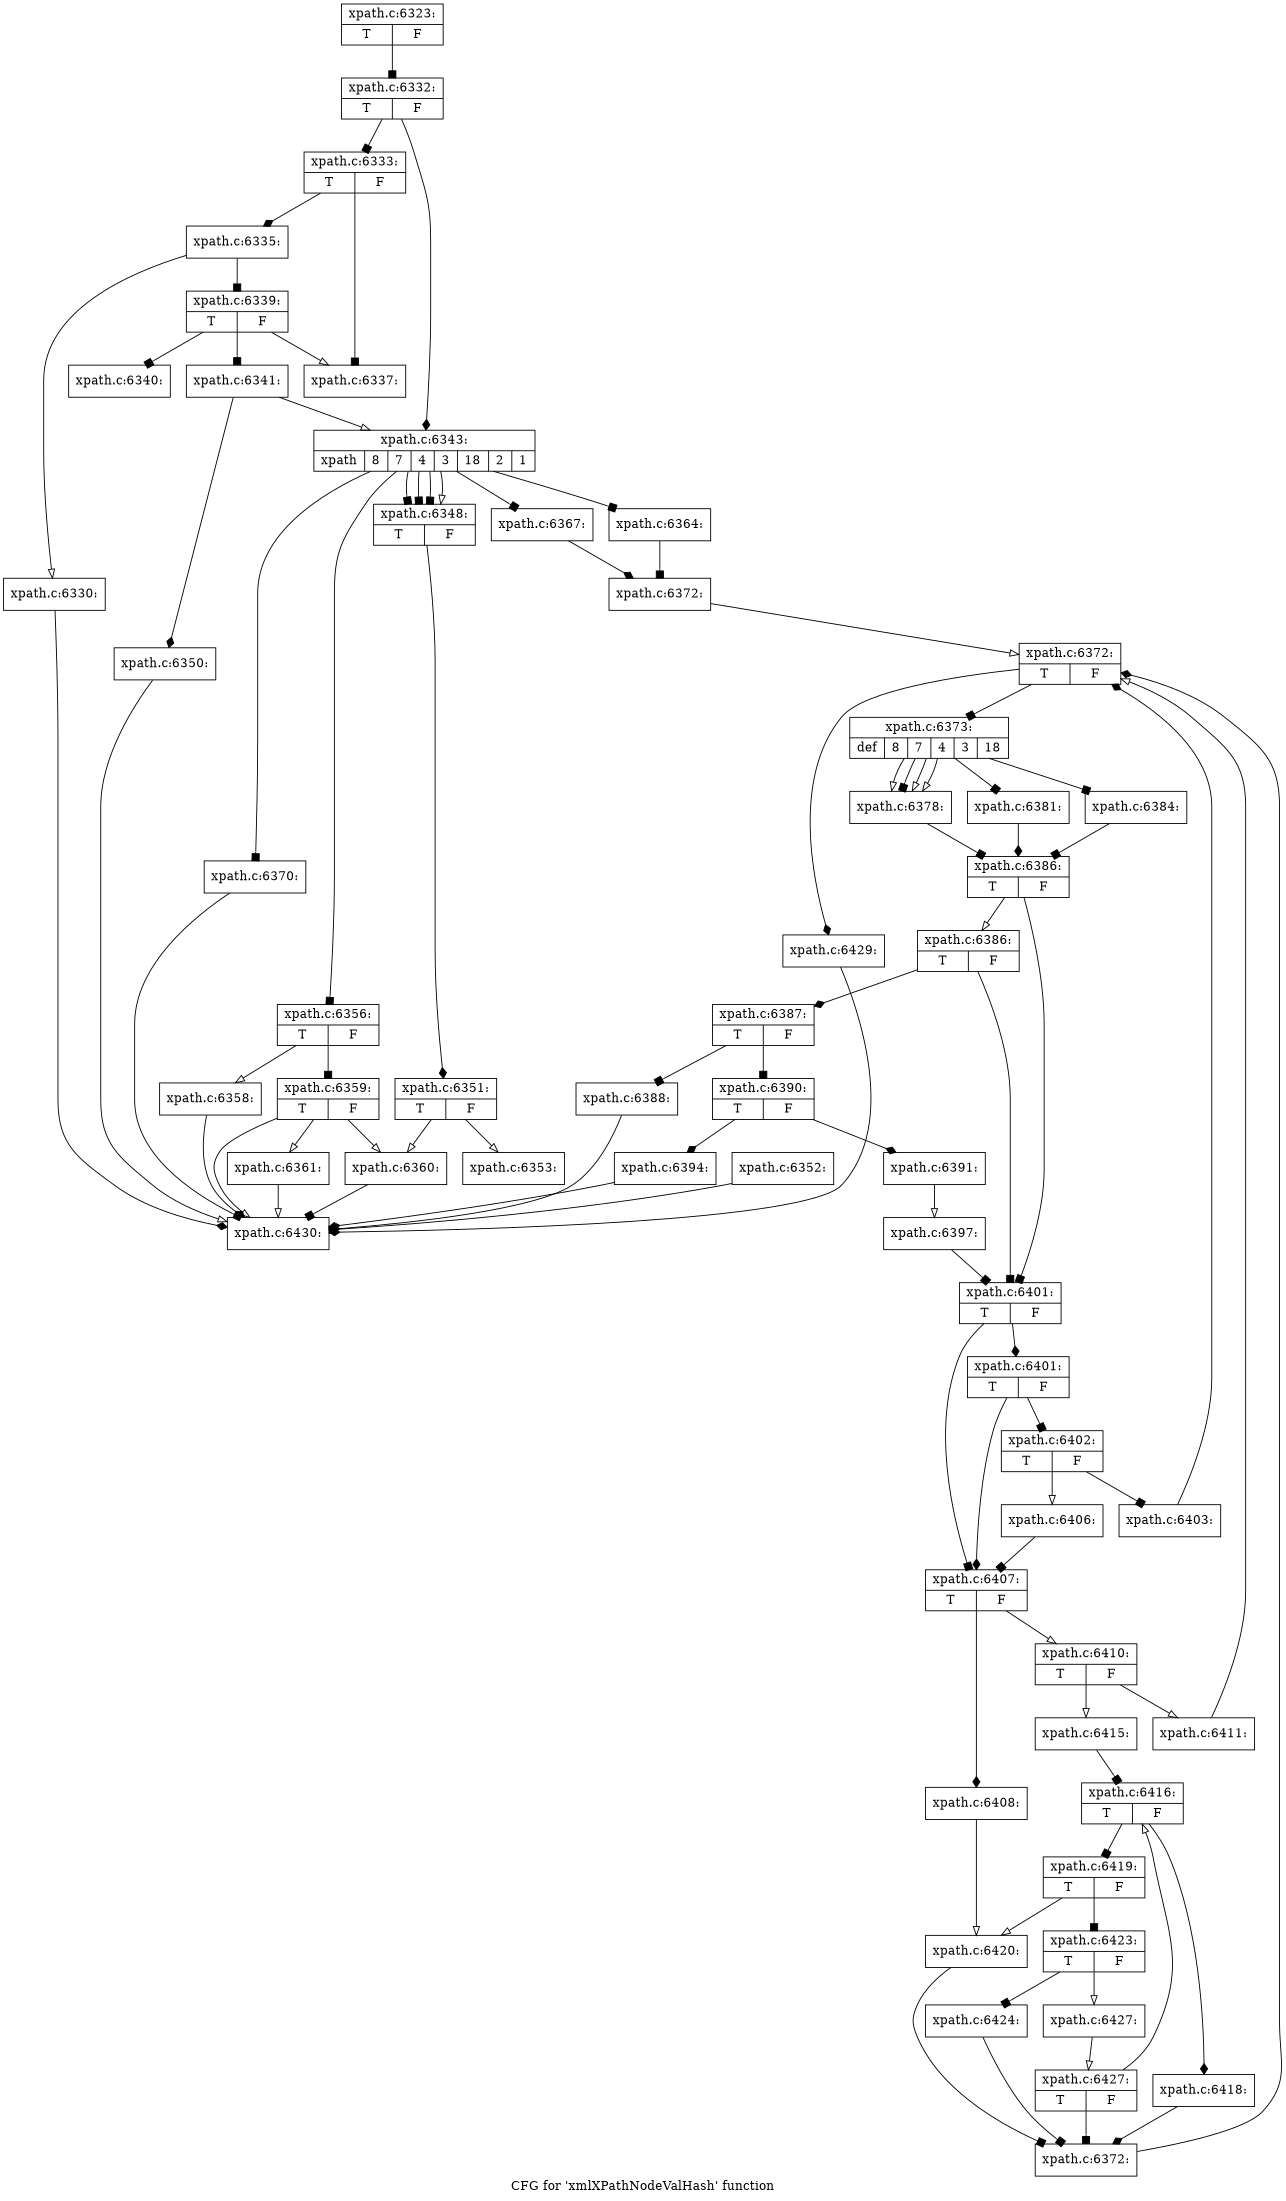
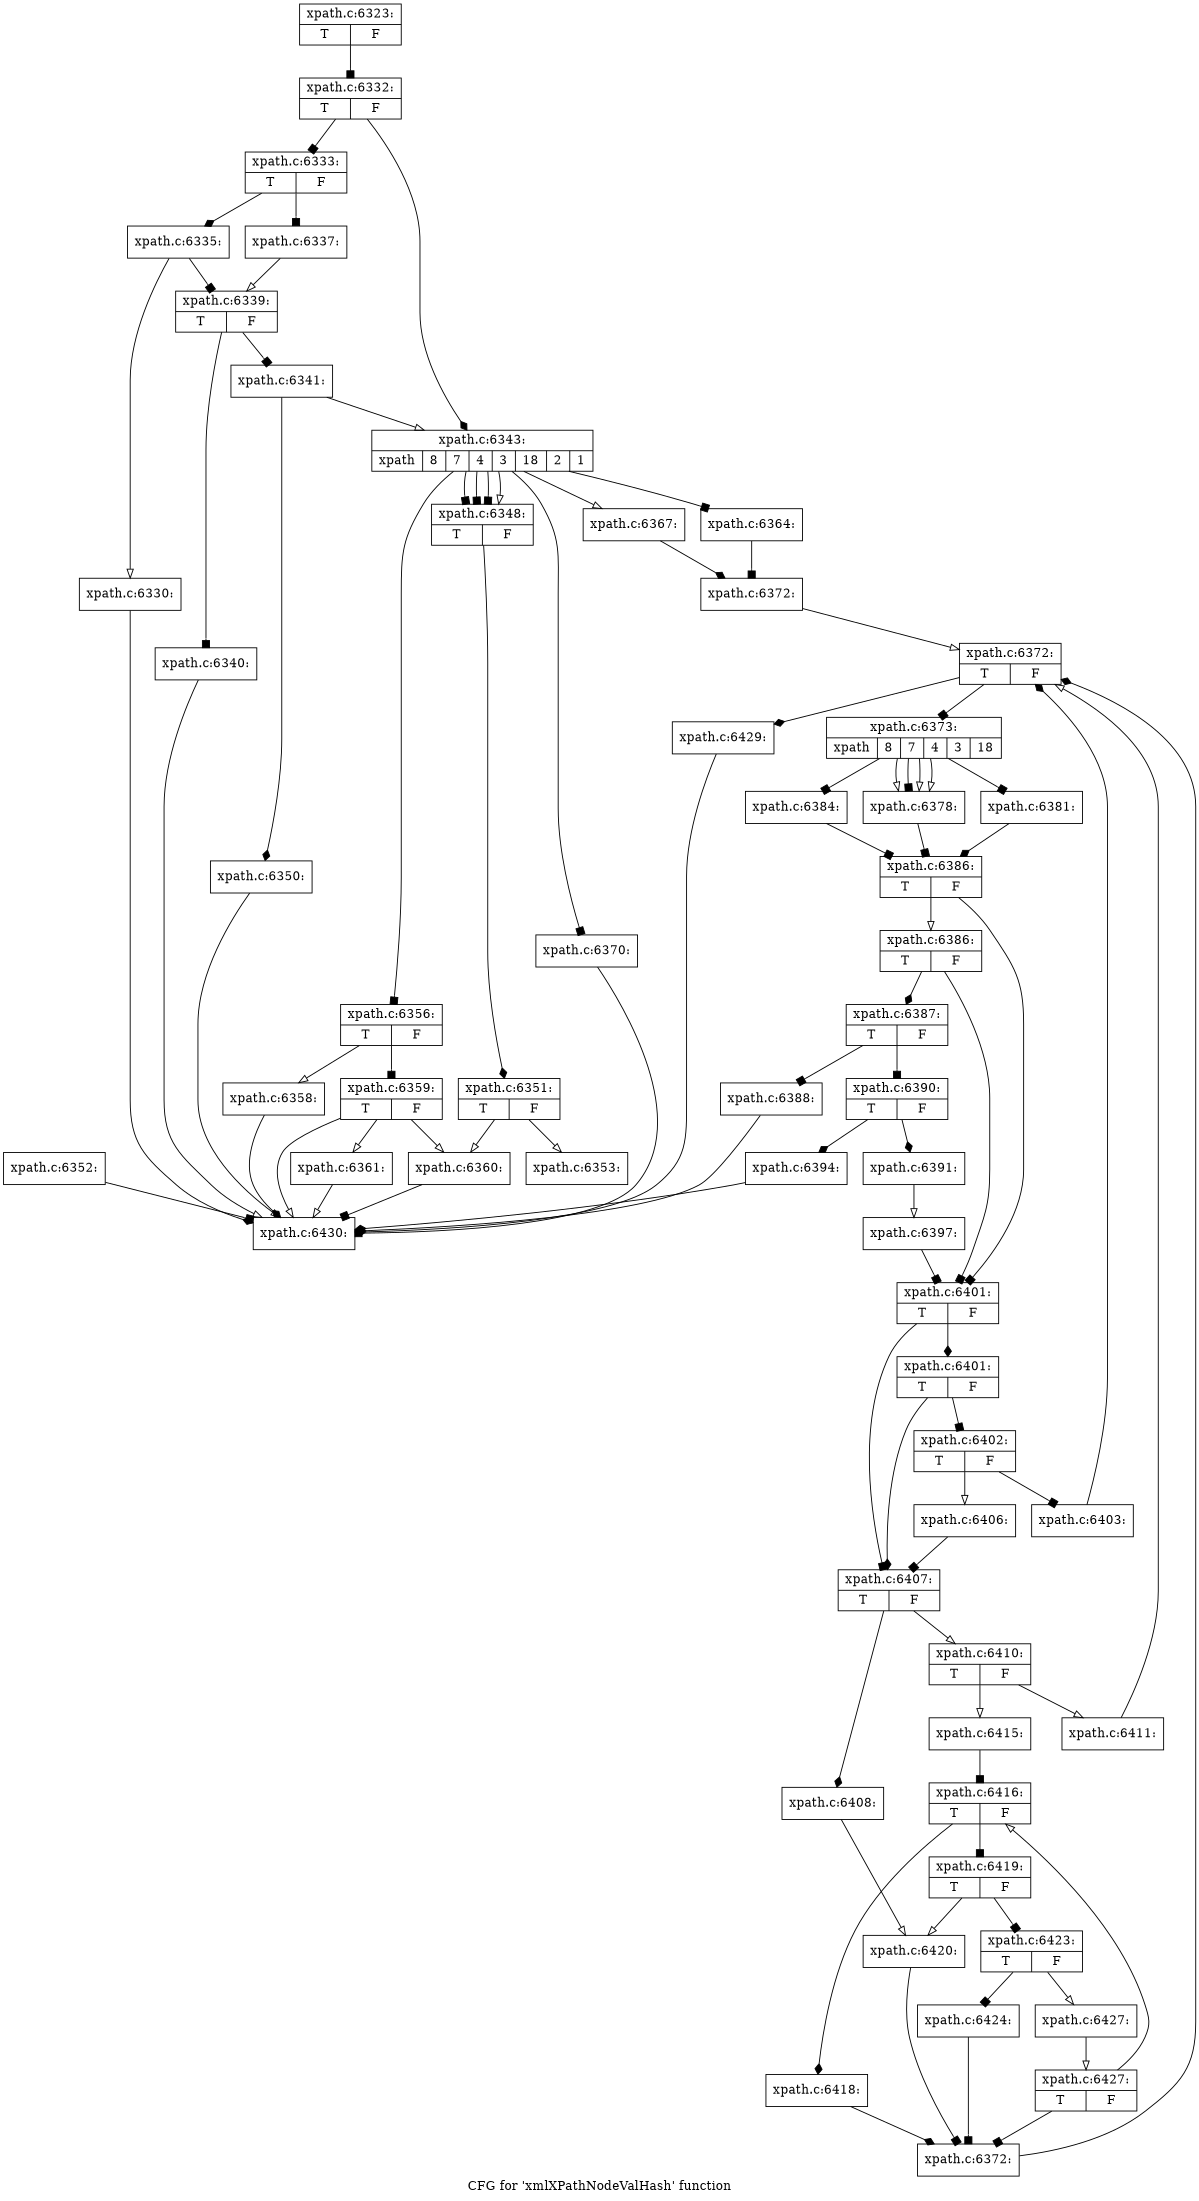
edge "xpath.c:6339:" -> "xpath.c:6337:": reversed
edge "xpath.c:6343:" -> "xpath.c:6367:": arrowhead box -> onormal
node "xpath.c:6373:": text "def" -> "xpath"
edge "xpath.c:6340:" -> "xpath.c:6430:": added
